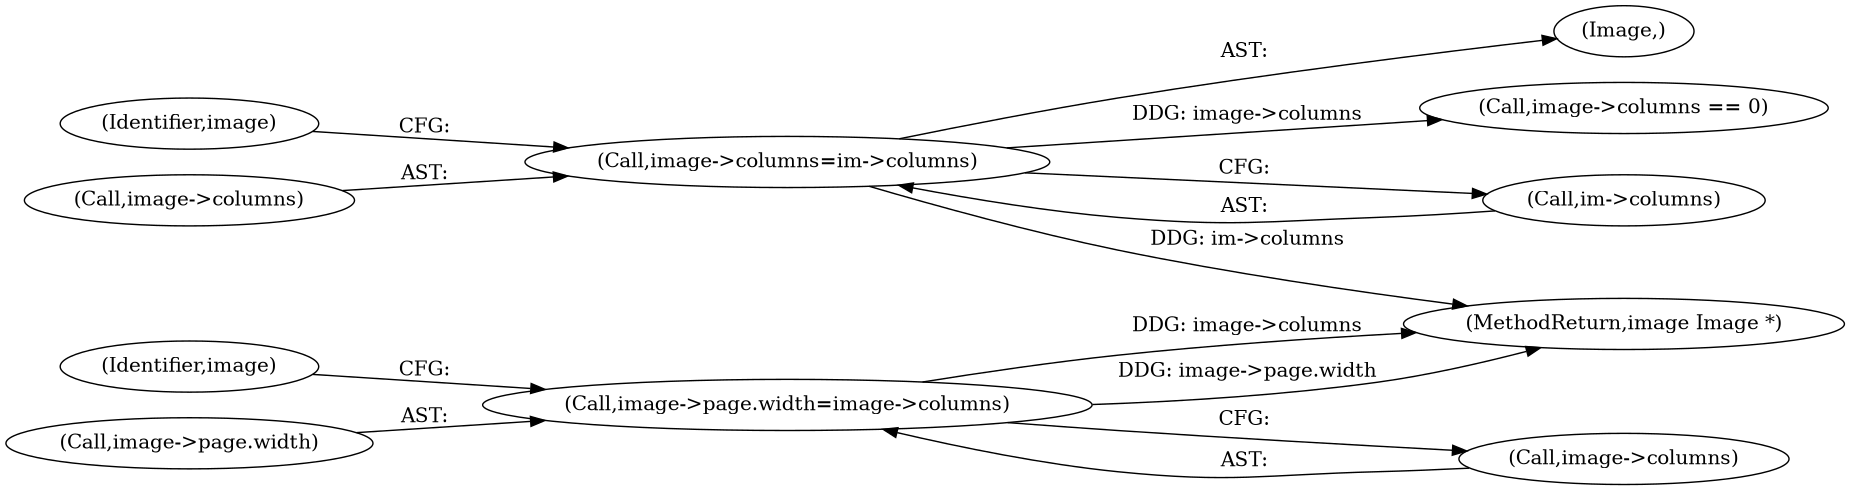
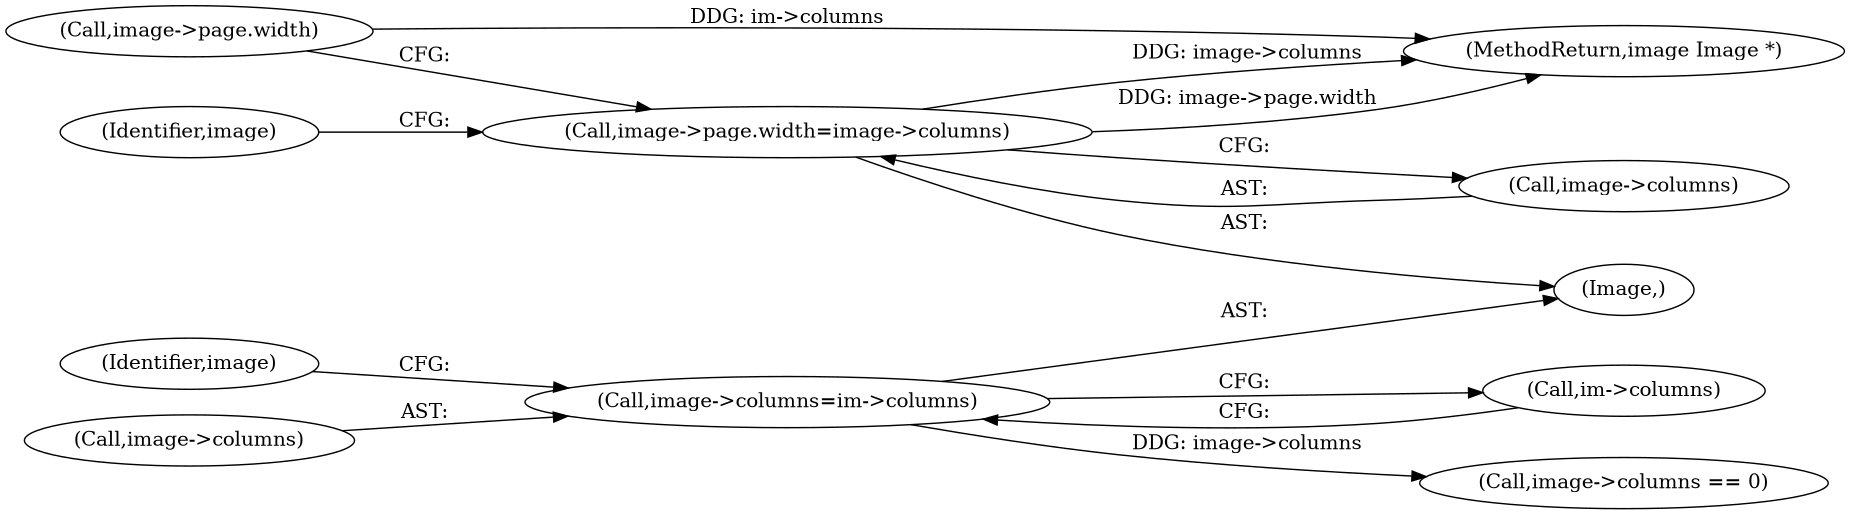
edge "(Call,im->columns)" -> "(Call,image->columns=im->columns)": label "AST: " -> "CFG: "
edge "(Call,image->page.width=image->columns)" -> "(Image,)": added, label "AST:"
edge "(Call,image->columns=im->columns)" -> "(MethodReturn,image Image *)": now "(Call,image->page.width)" -> "(MethodReturn,image Image *)"
edge "(Call,image->page.width)" -> "(Call,image->page.width=image->columns)": label "AST: " -> "CFG: "
